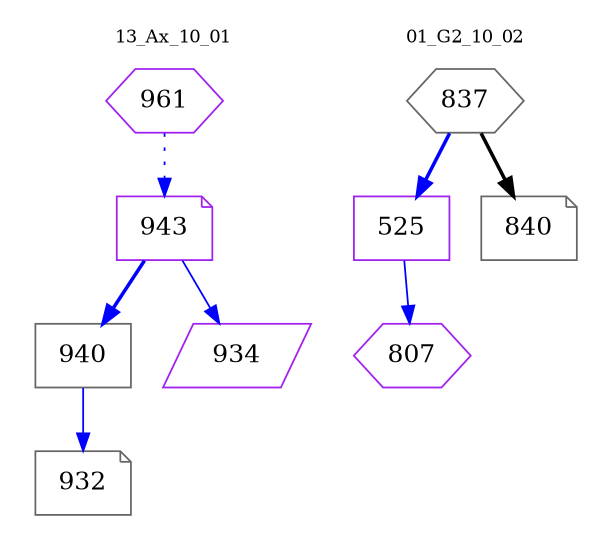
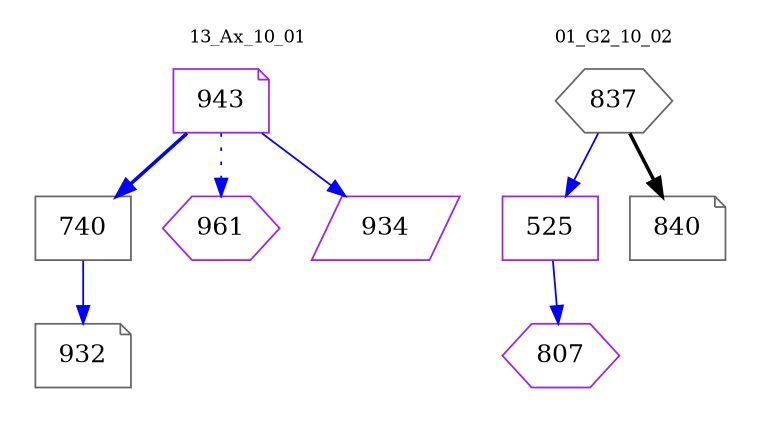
edge "961" -> "943": reversed
edge "837" -> "525": style bold -> solid
node "940": label "940" -> "740"
